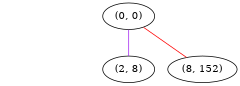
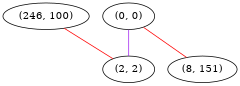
node "(246, 100)": added
node "(2, 8)": label "(2, 8)" -> "(2, 2)"
node "(8, 152)": label "(8, 152)" -> "(8, 151)"
